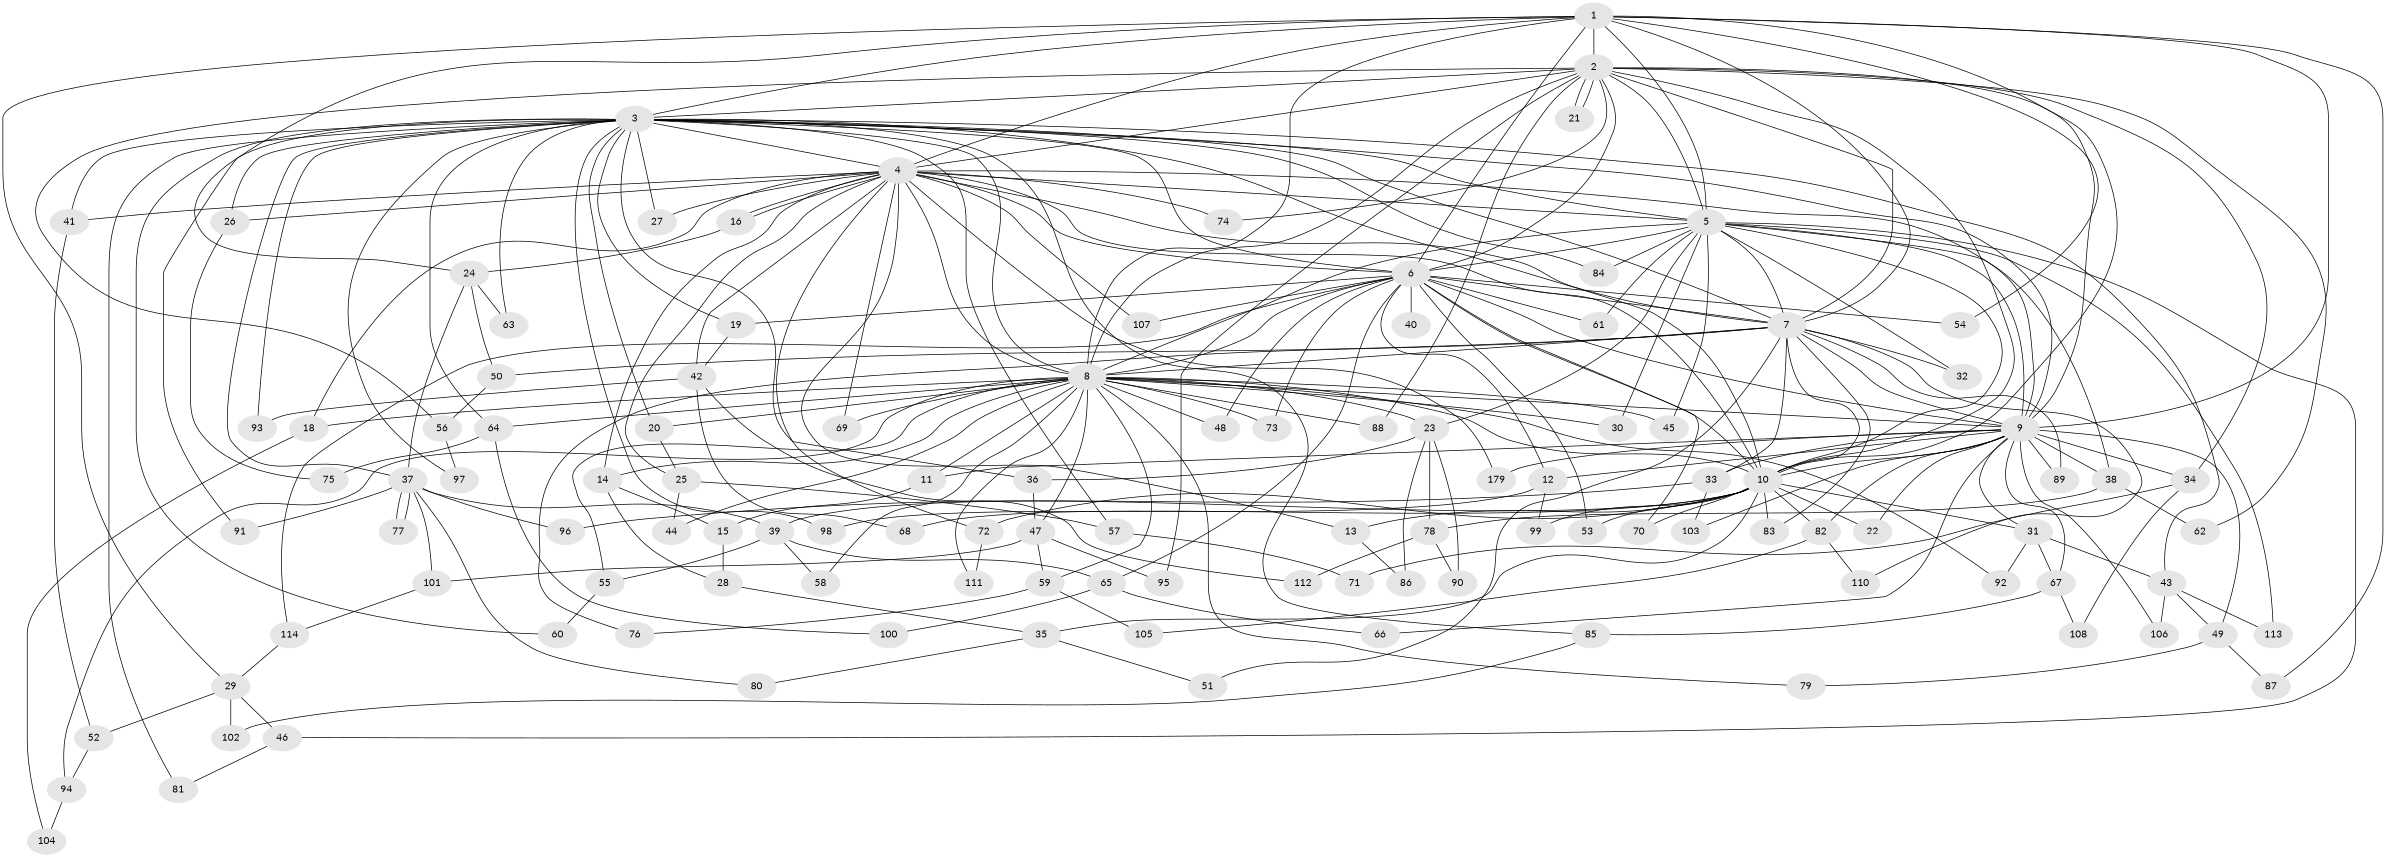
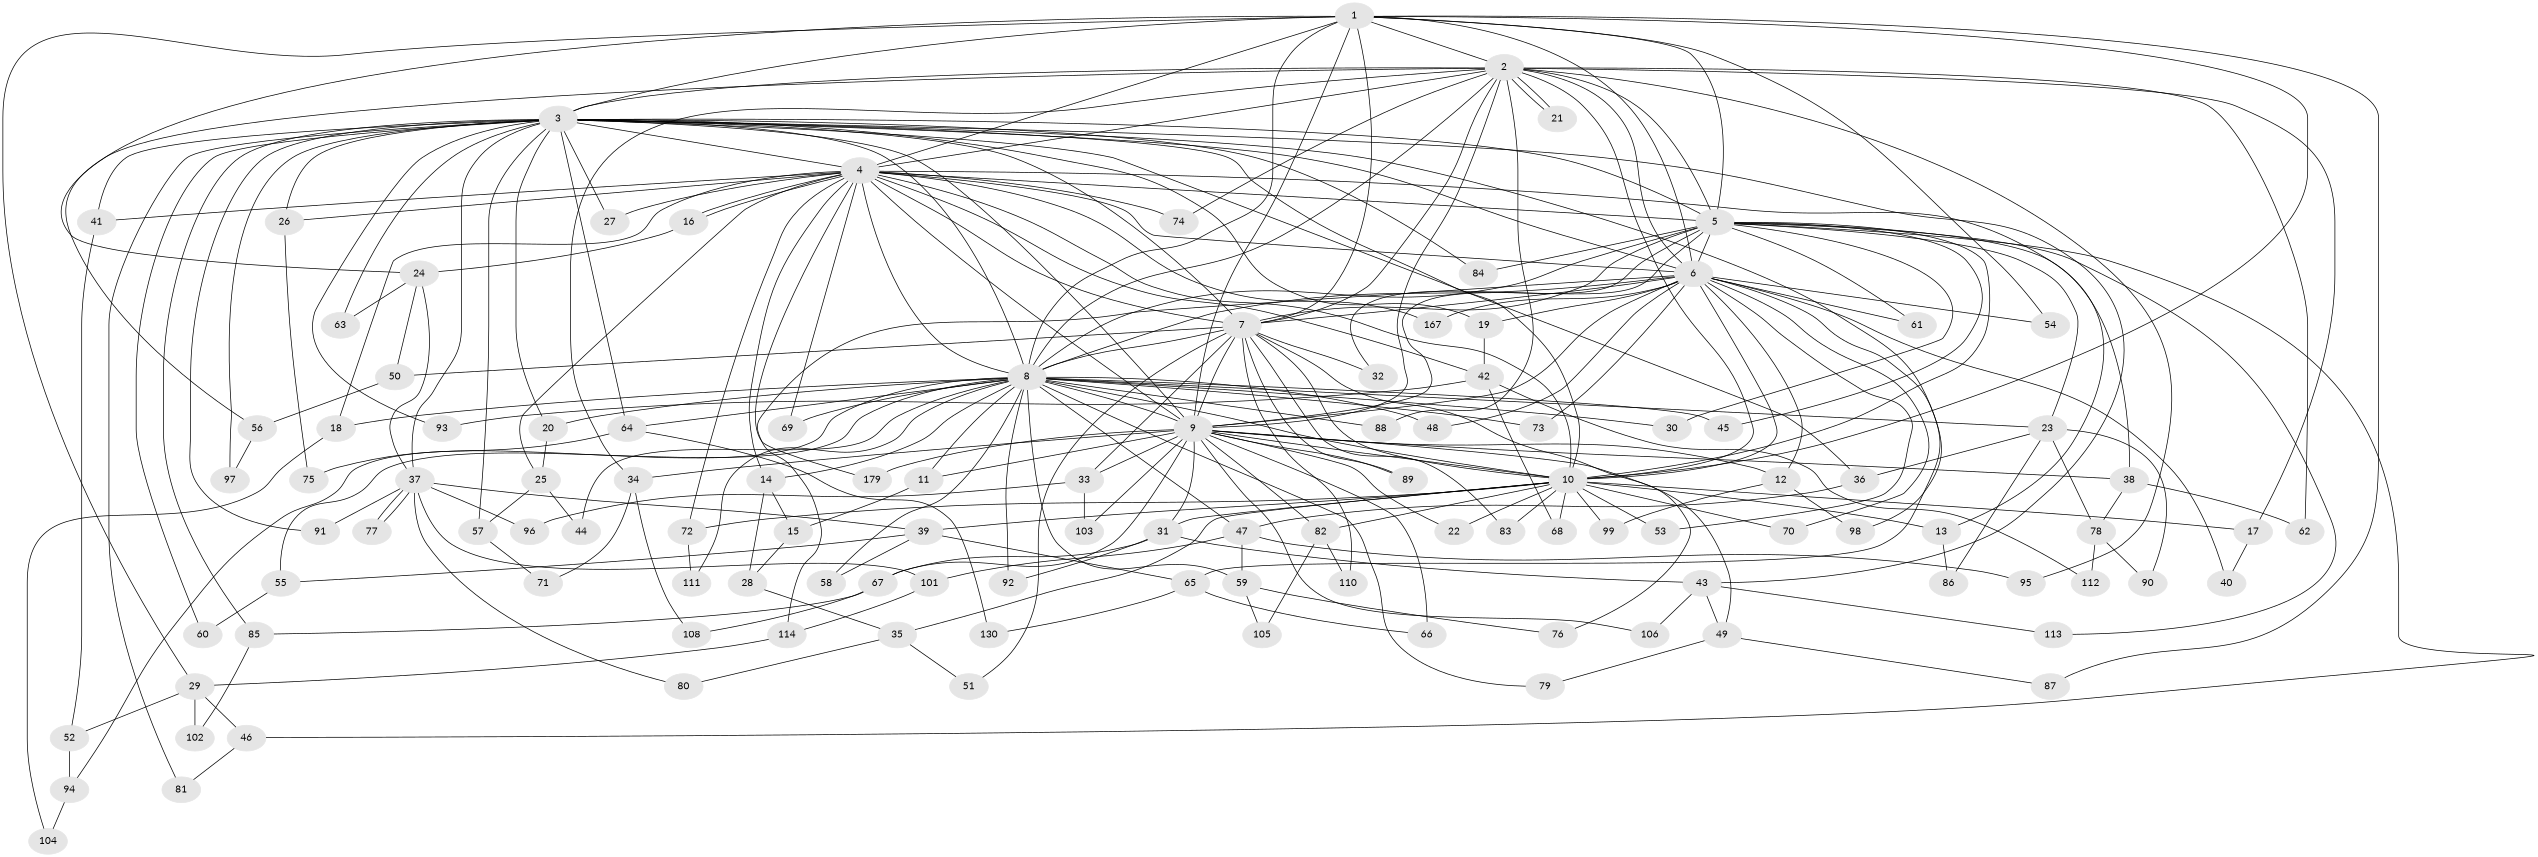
node "107": label "107" -> "167"
node "17": added
node "100": label "100" -> "130"
